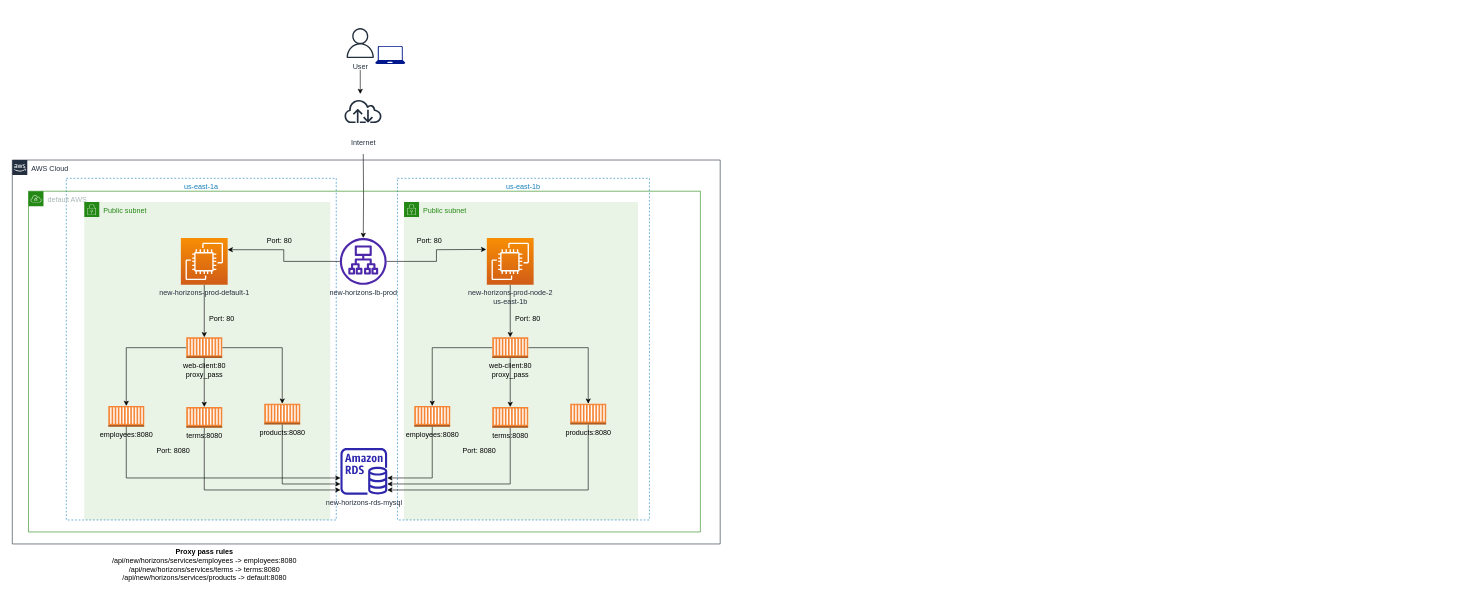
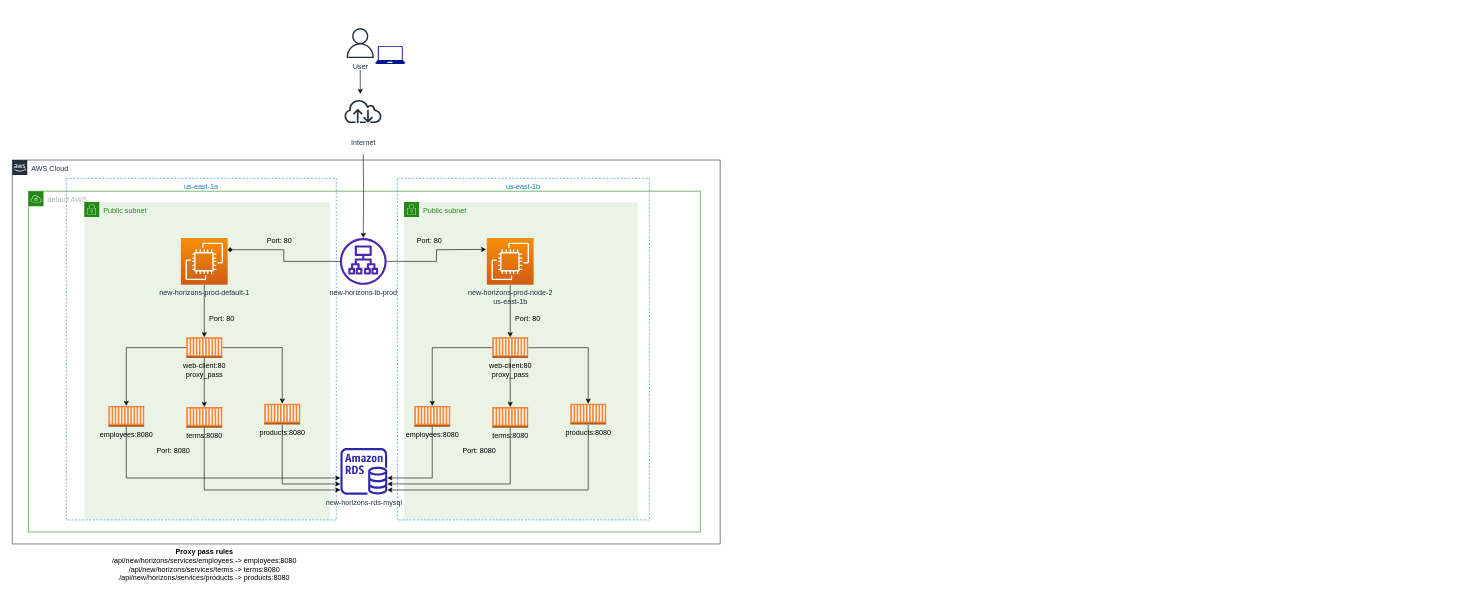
edge "new-horizons-lb-prod" -> "new-horizons-prod-default-1": arrowhead classic -> diamond
node "Proxy pass rules /api/new/horizons/services/employees -> employees:8080 /api/new/horizons/services/terms -> terms:8080 /api/new/horizons/services/products -> default:8080": label "Proxy pass rules /api/new/horizons/services/employees -> employees:8080 /api/new/horizons/services/terms -> terms:8080 /api/new/horizons/services/products -> default:8080" -> "Proxy pass rules /api/new/horizons/services/employees -> employees:8080 /api/new/horizons/services/terms -> terms:8080 /api/new/horizons/services/products -> products:8080"
